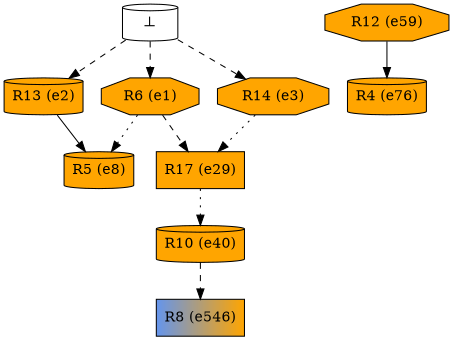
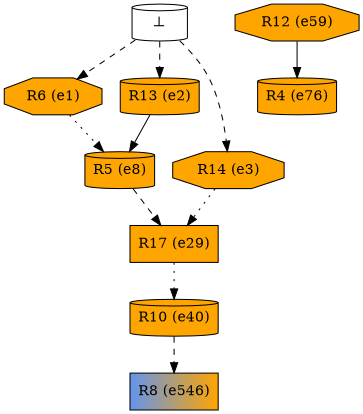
edge "R6 (e1)" -> "R17 (e29)": now "R5 (e8)" -> "R17 (e29)"
